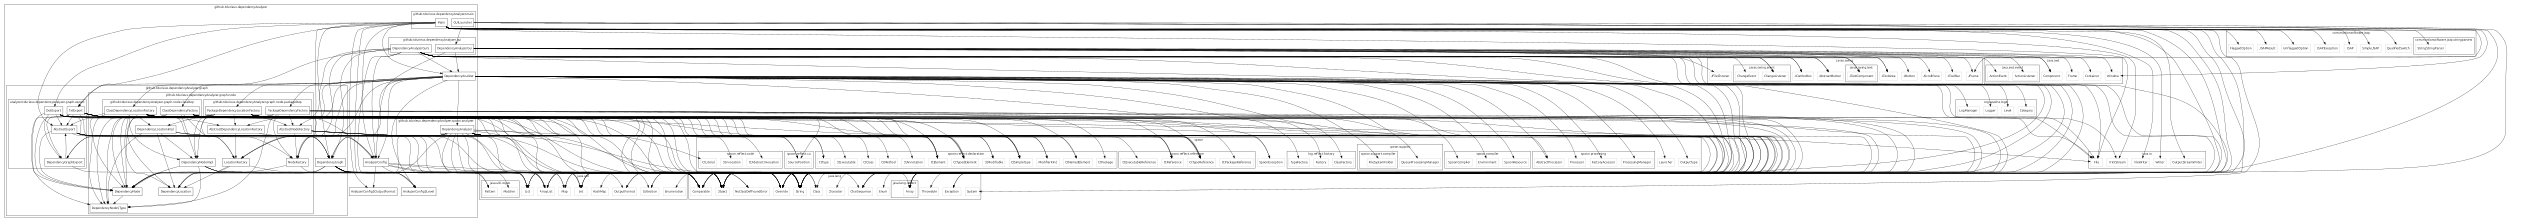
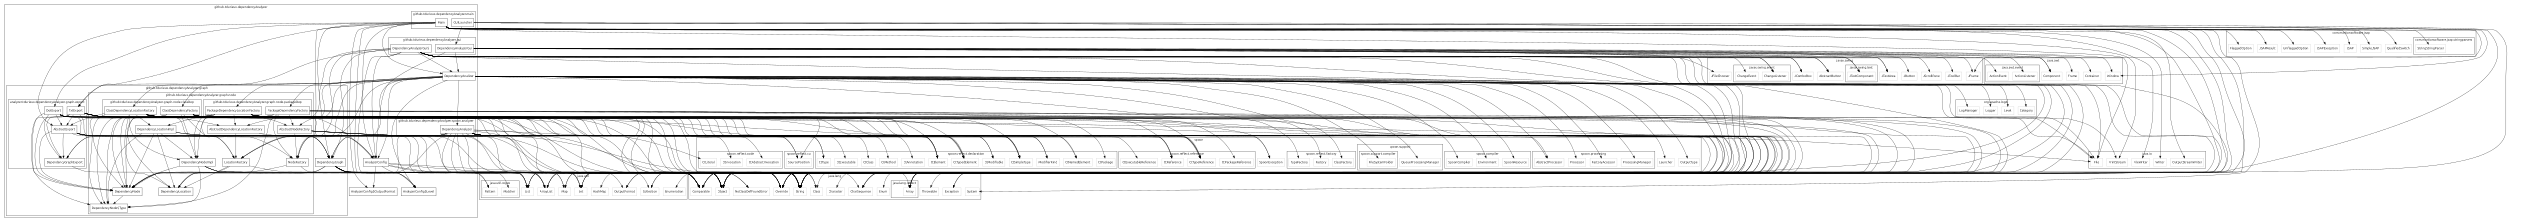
edge "DependencyGraphExport" -> "AbstractExport": reversed
cluster "log.reflect.factory": label "log.reflect.factory" -> "spoon.reflect.factory"
edge "DependencyLocationImpl" -> "DependencyNode": added
